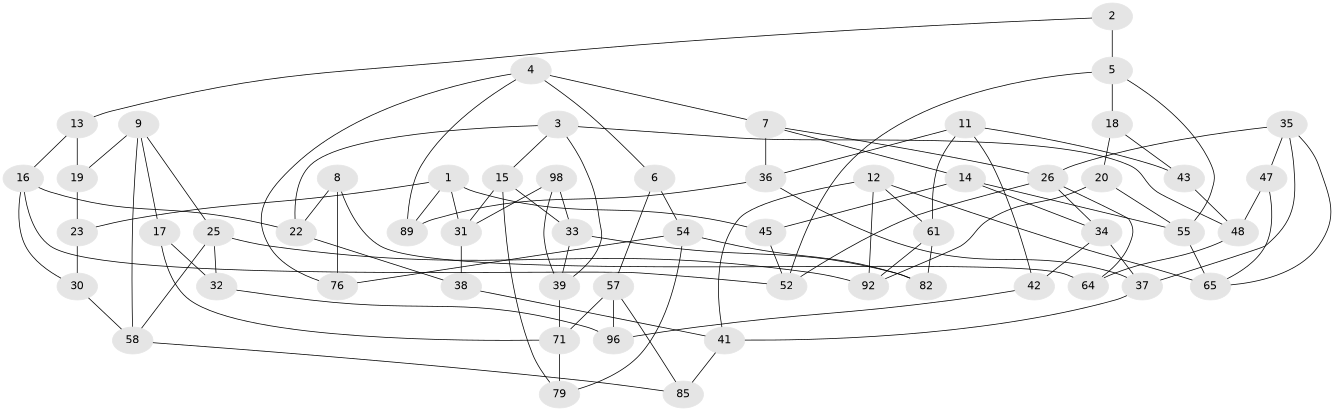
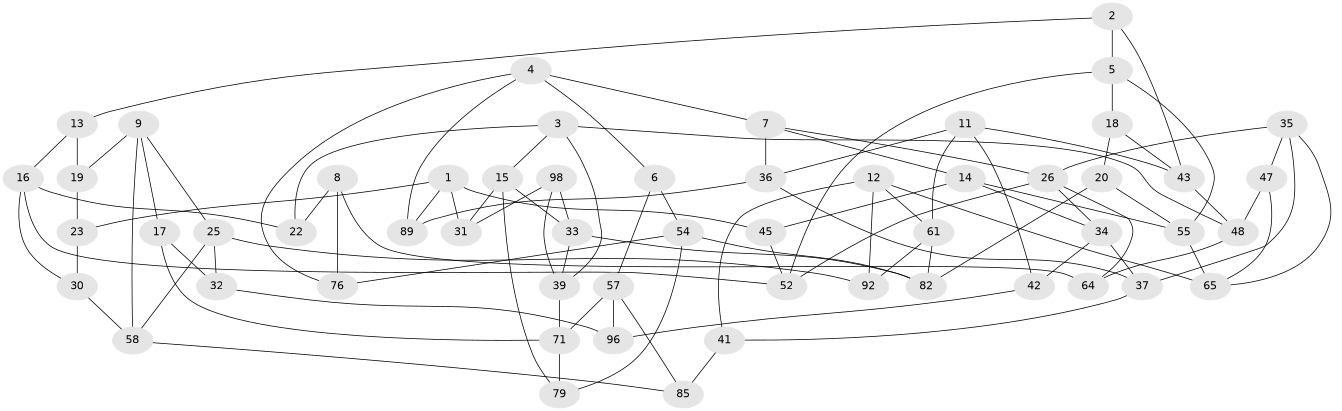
edge "2" -- "43": added
edge "20" -- "92": now "20" -- "82"
node "38": removed
